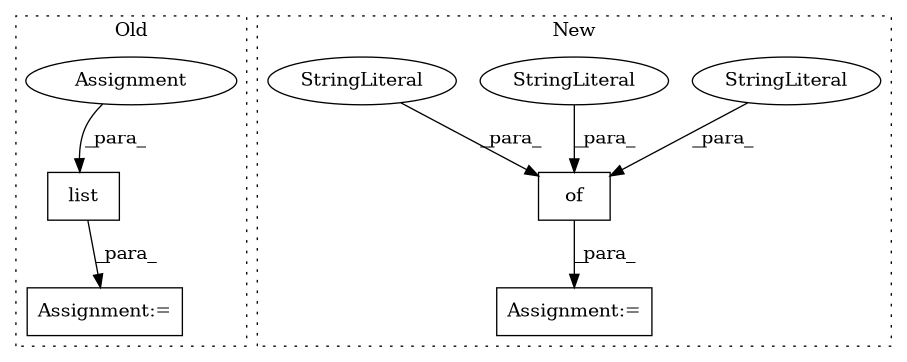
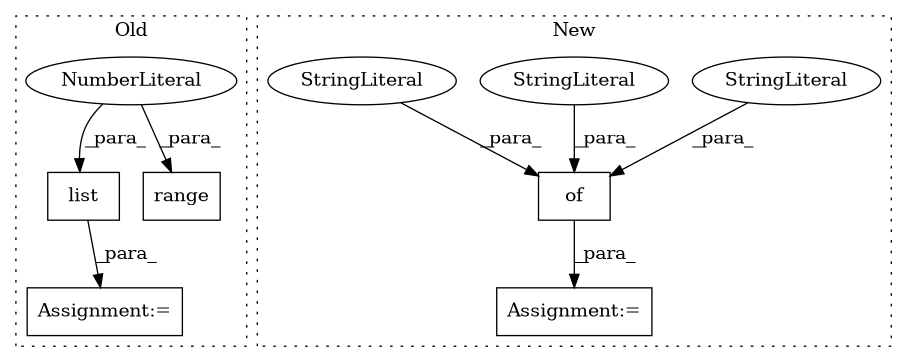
node "Assignment": label "Assignment" -> "NumberLiteral"
node "range": added
